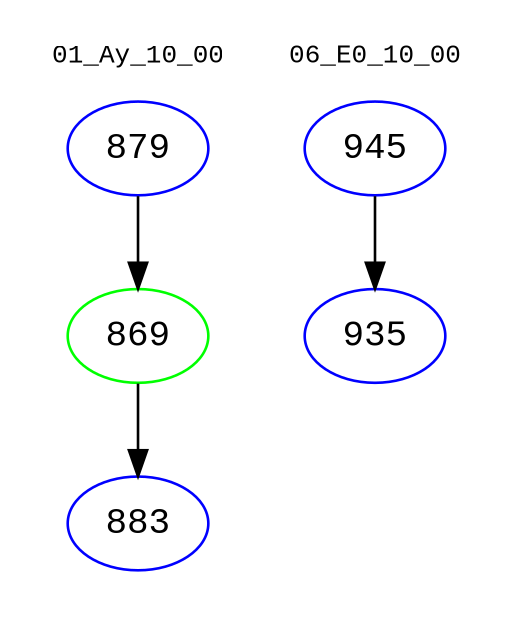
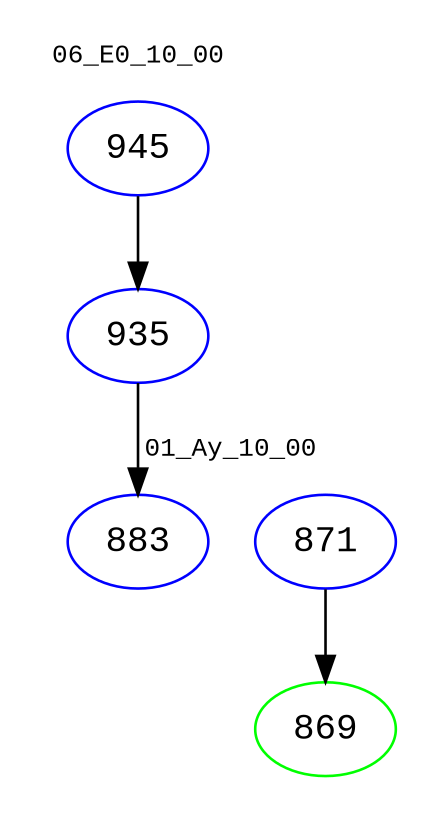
node "879": label "879" -> "871"
edge "869" -> "883": now "935" -> "883"
